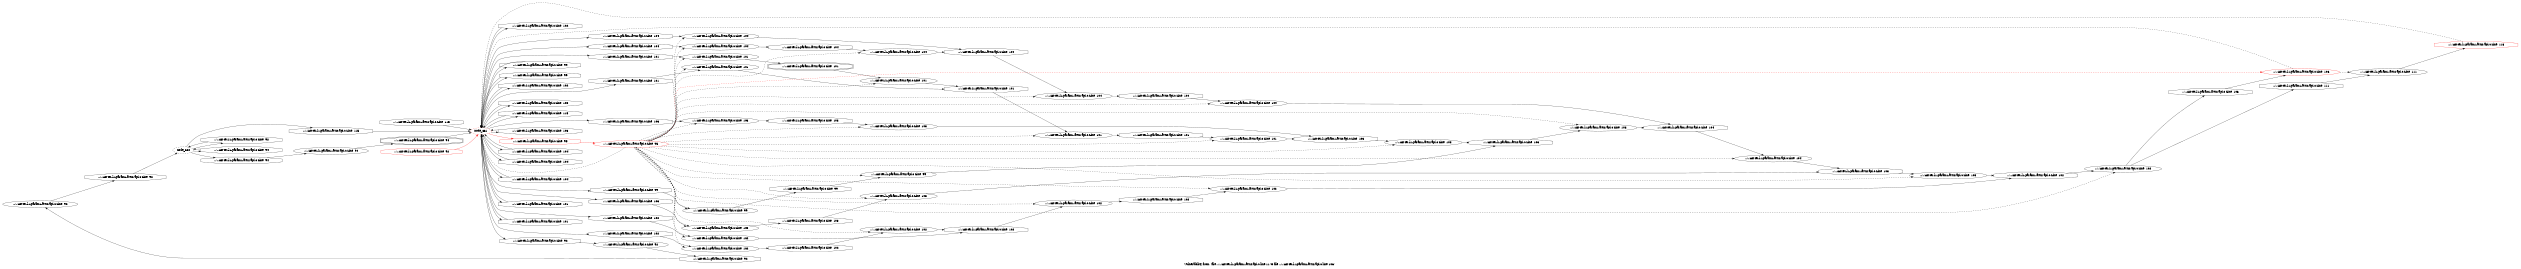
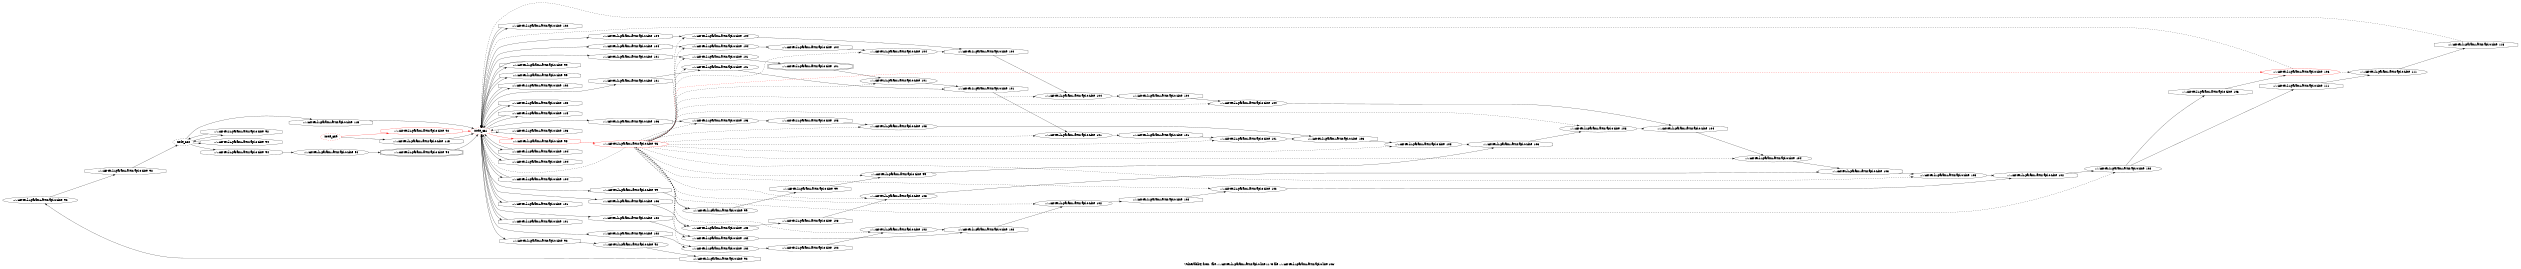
node "../../AIMer-l1-param1-avx2/api.c Line  113": color red -> black
node "node_659": added
